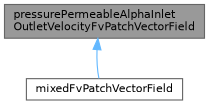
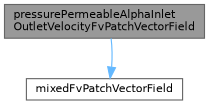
edge "mixedFvPatchVectorField" -> "pressurePermeableAlphaInlet OutletVelocityFvPatchVectorField": reversed
